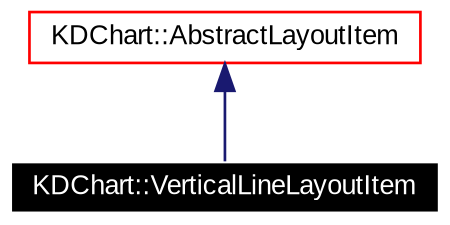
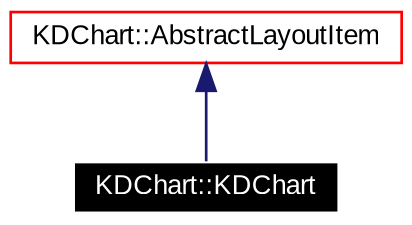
node "KDChart::VerticalLineLayoutItem": label "KDChart::VerticalLineLayoutItem" -> "KDChart::KDChart"
